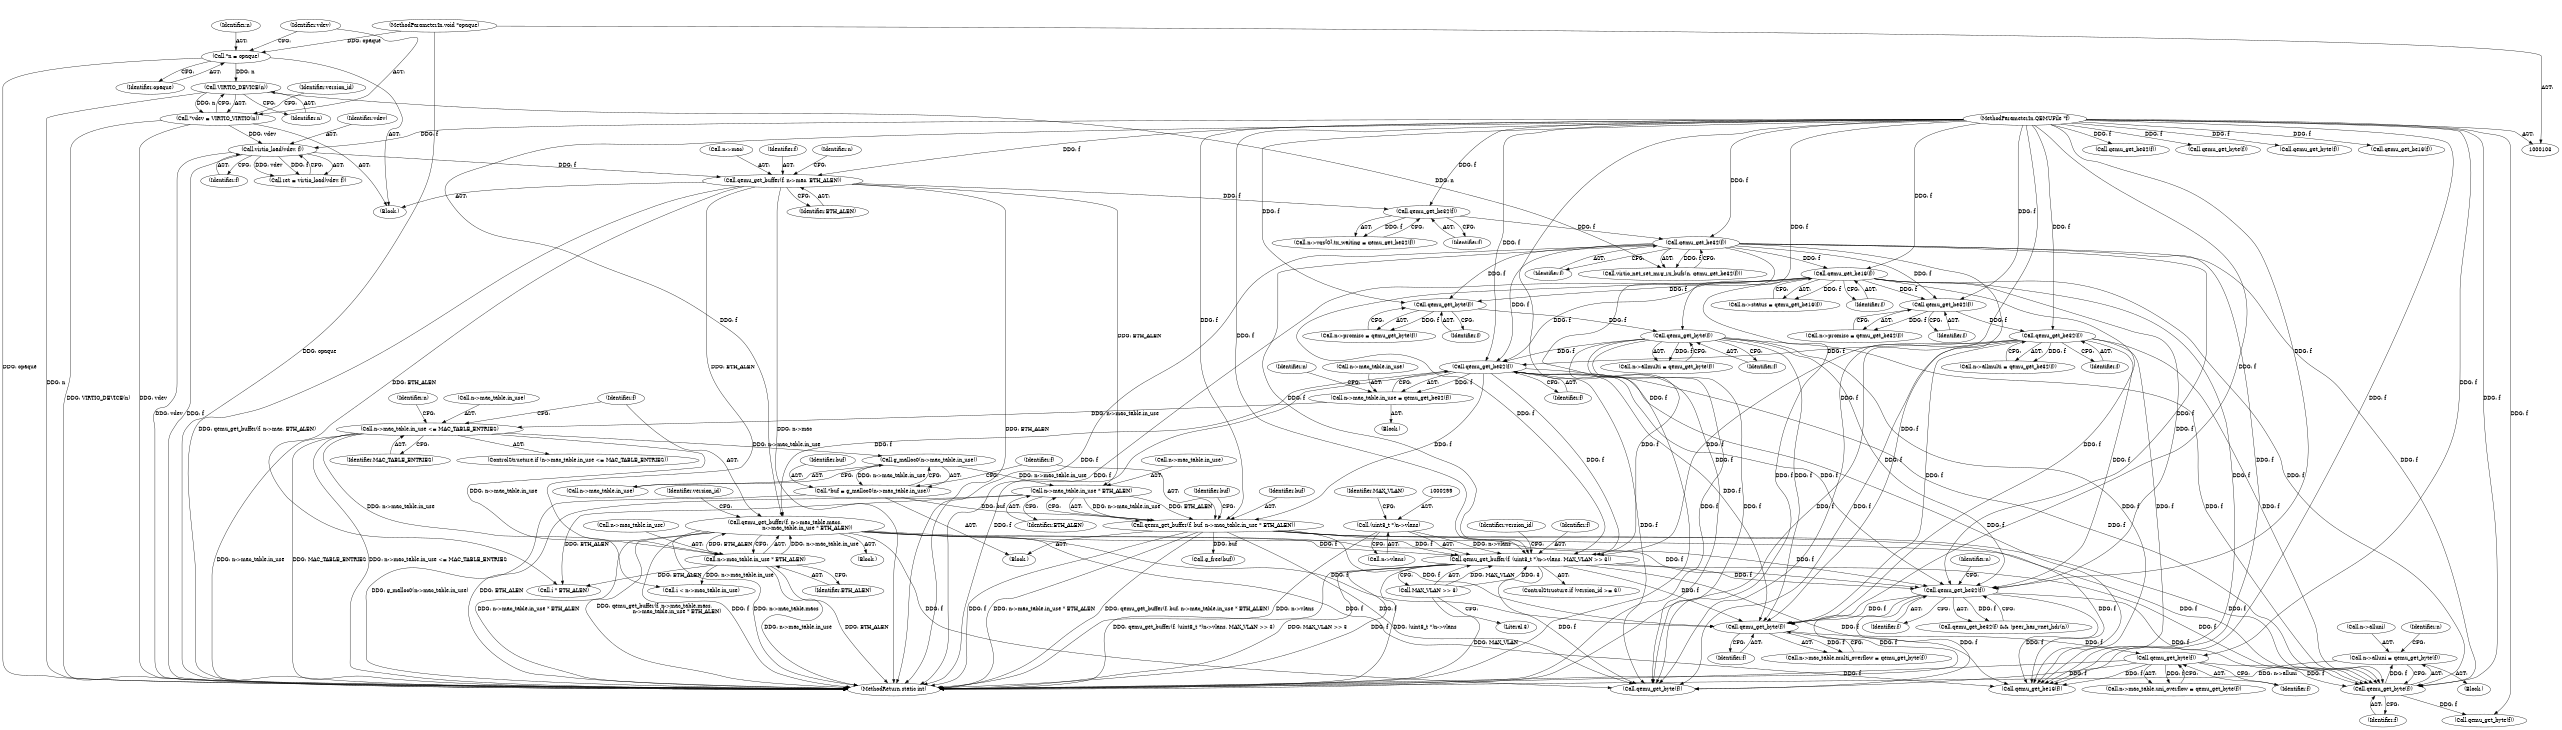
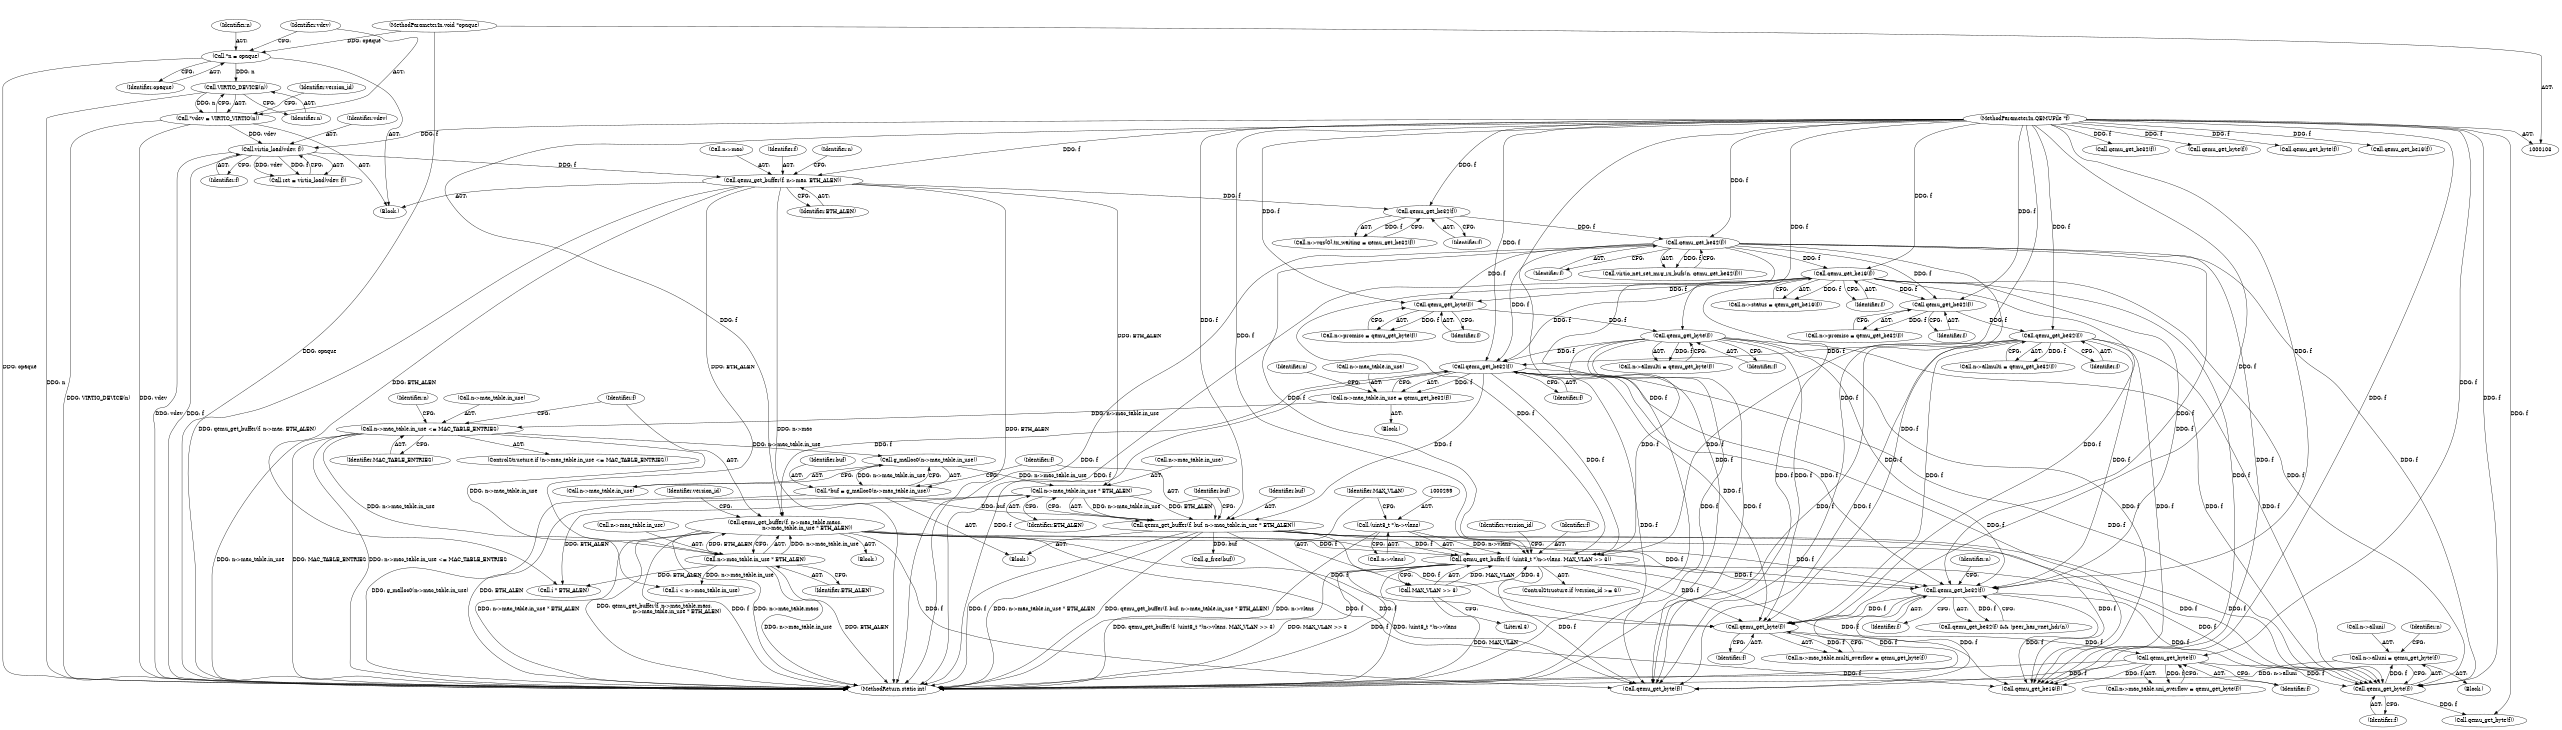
edge "(Call,VIRTIO_DEVICE(n))" -> "(Call,virtio_net_set_mrg_rx_bufs(n, qemu_get_be32(f)))": removed, label "DDG: n"
edge "(Identifier,MAX_VLAN)" -> "(Call,MAX_VLAN >> 3)": added, label "AST:"
